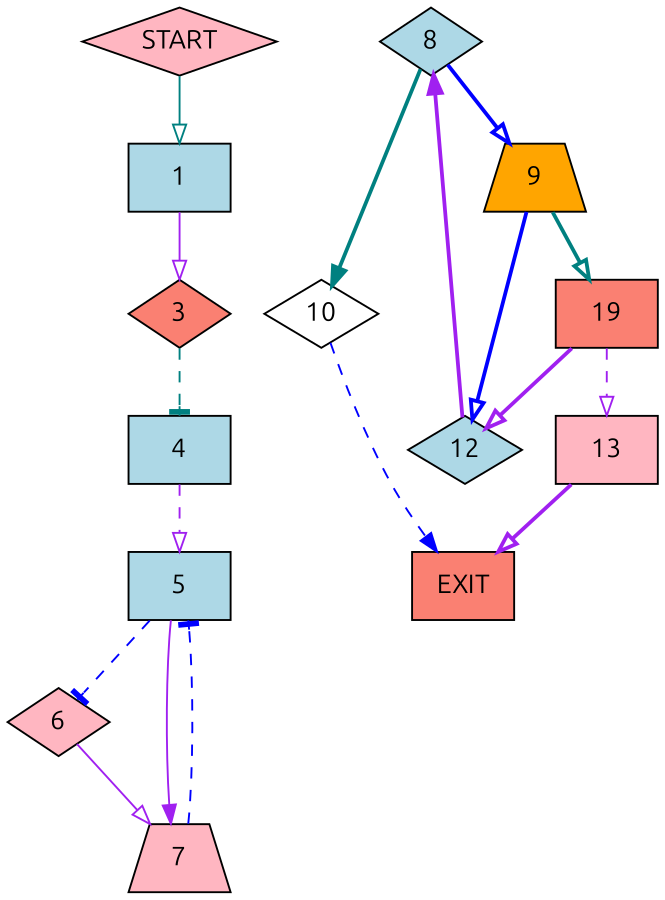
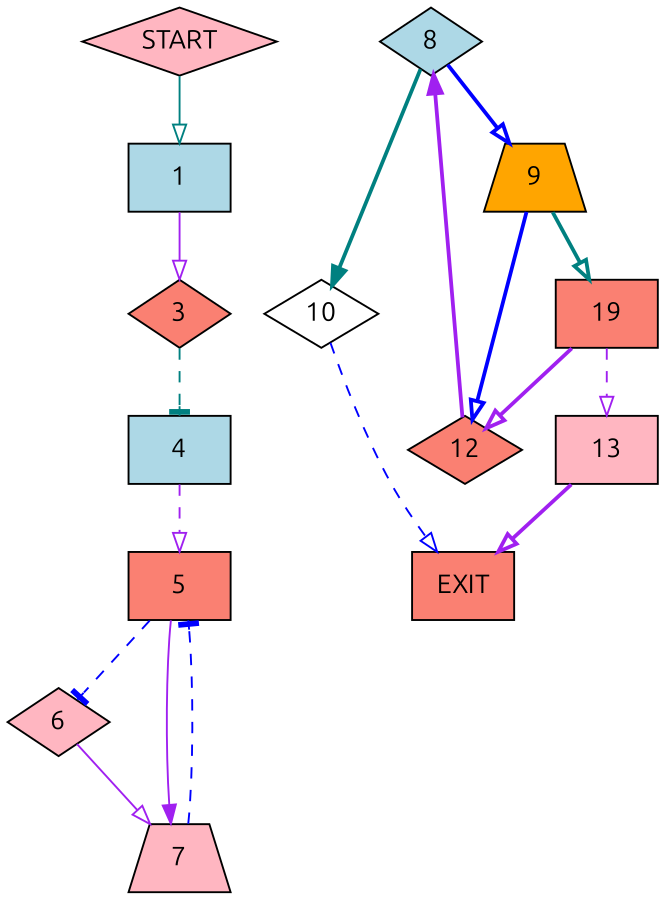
edge "10" -> "EXIT": arrowhead normal -> onormal
node "12": fillcolor lightblue -> salmon
node "5": fillcolor lightblue -> salmon
